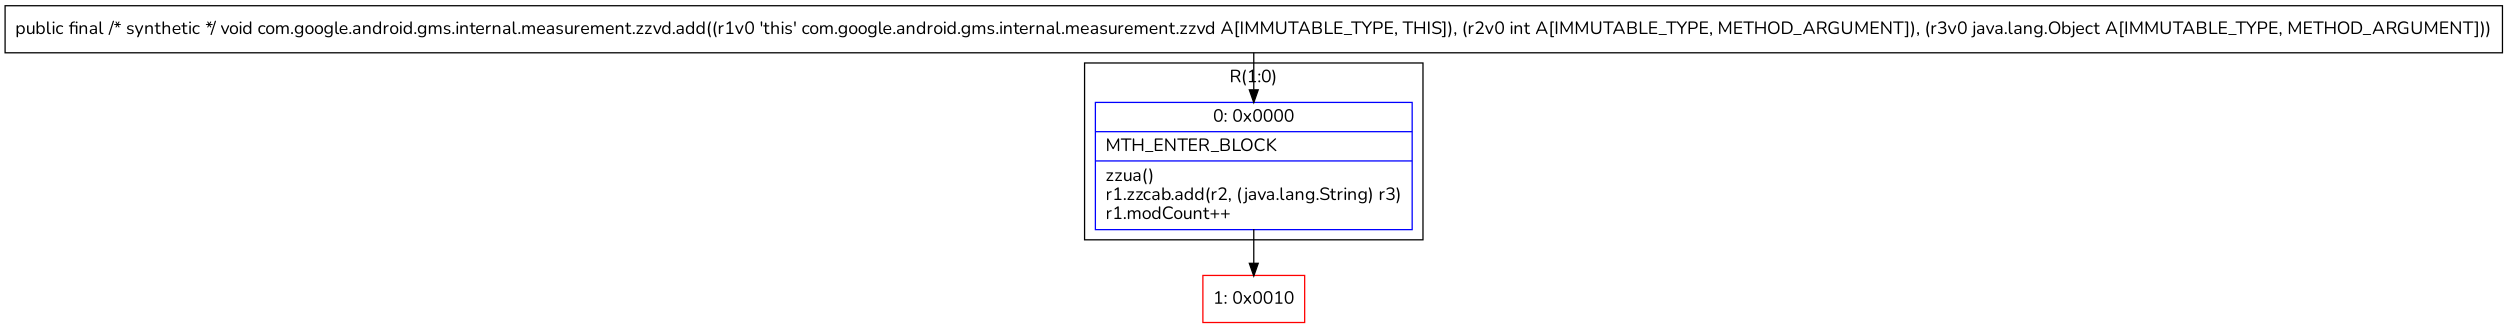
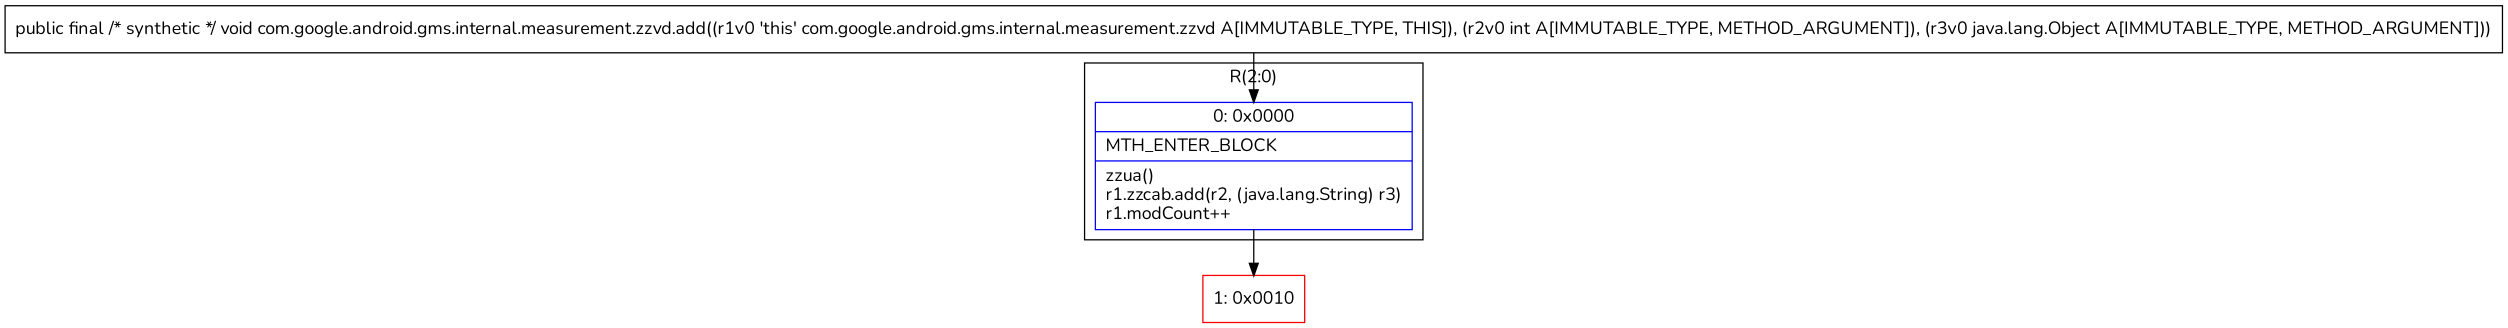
cluster "R(1:0)": label "R(1:0)" -> "R(2:0)"
